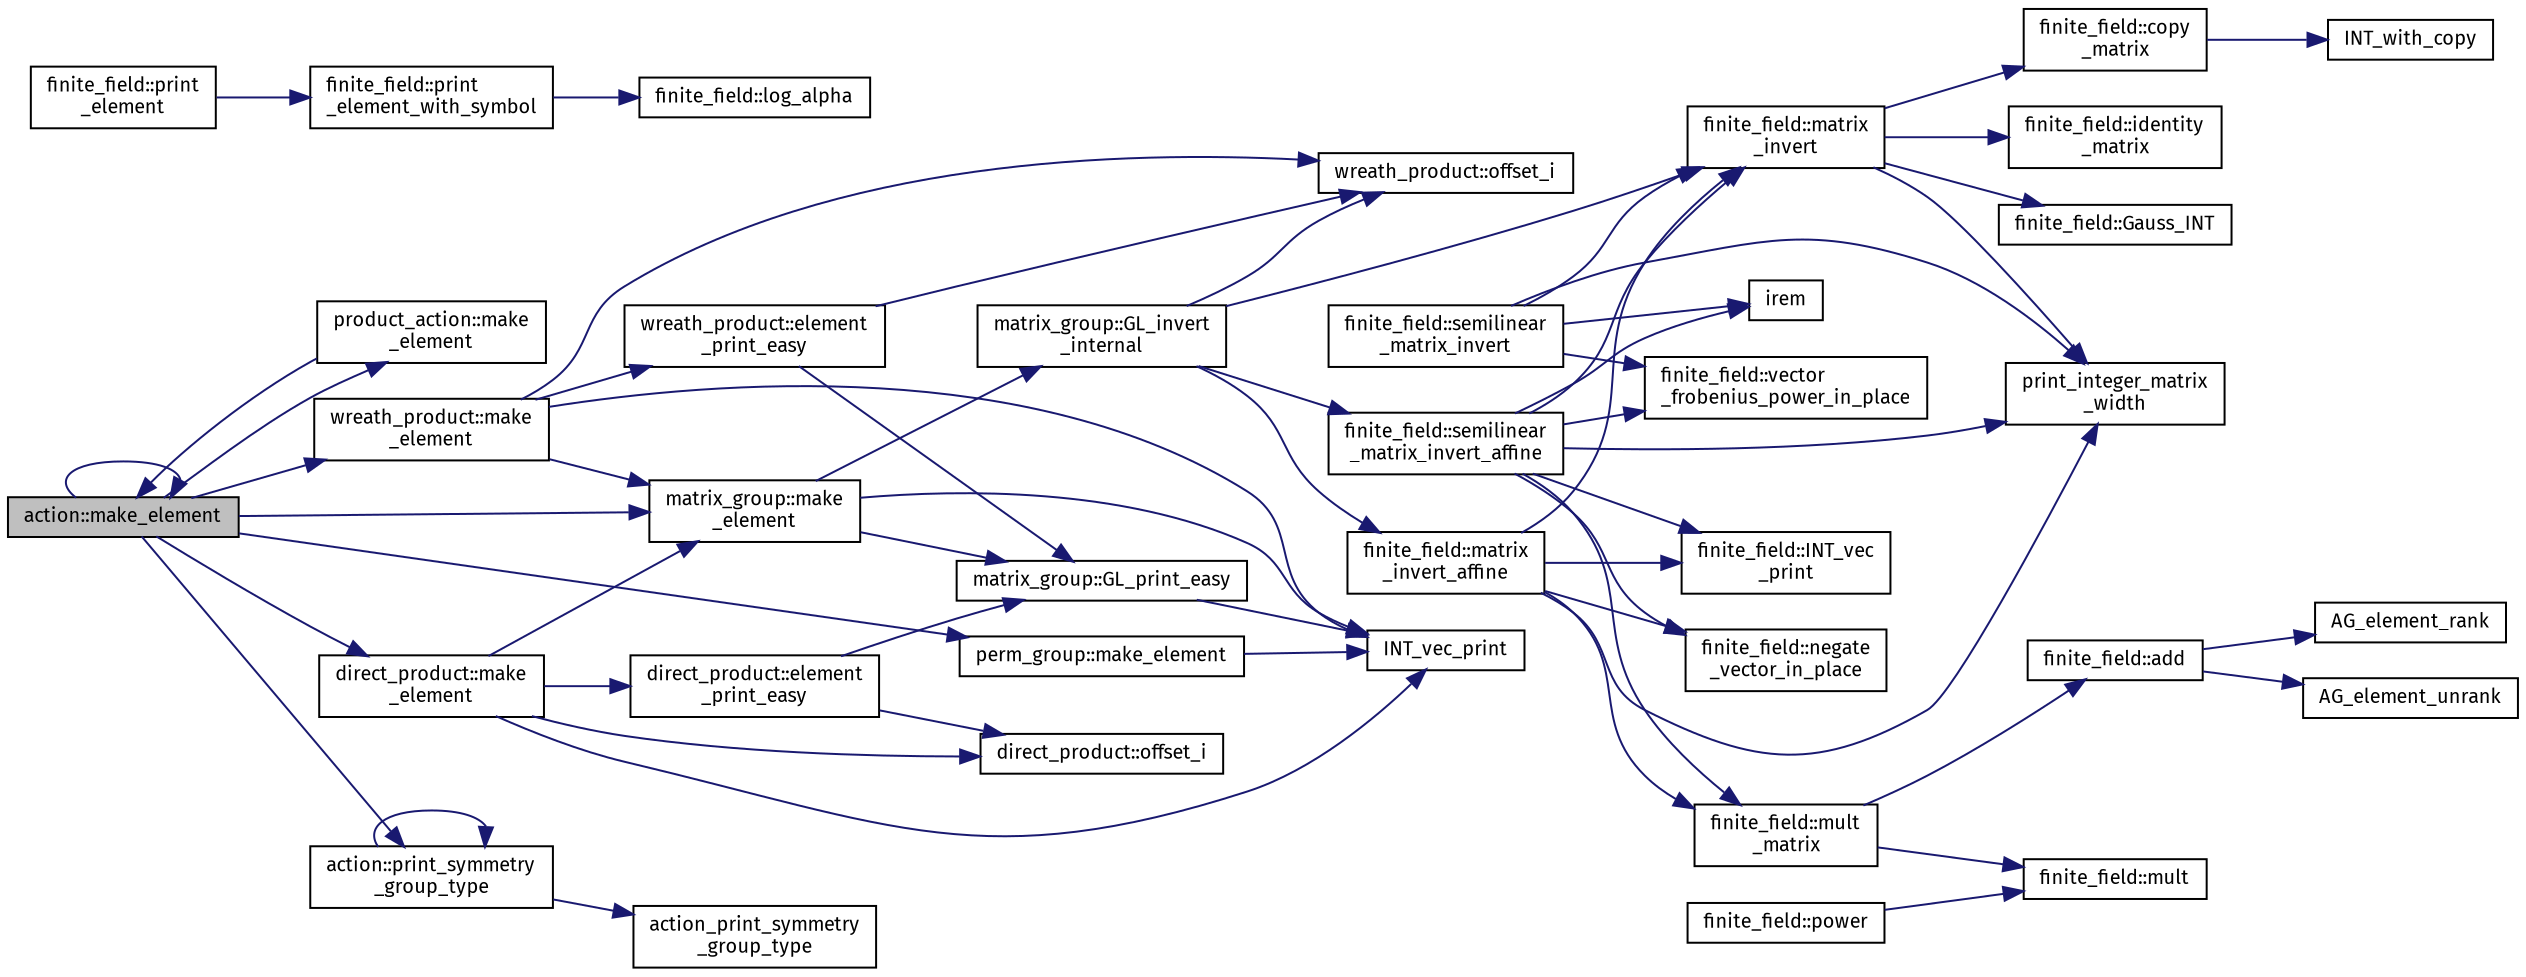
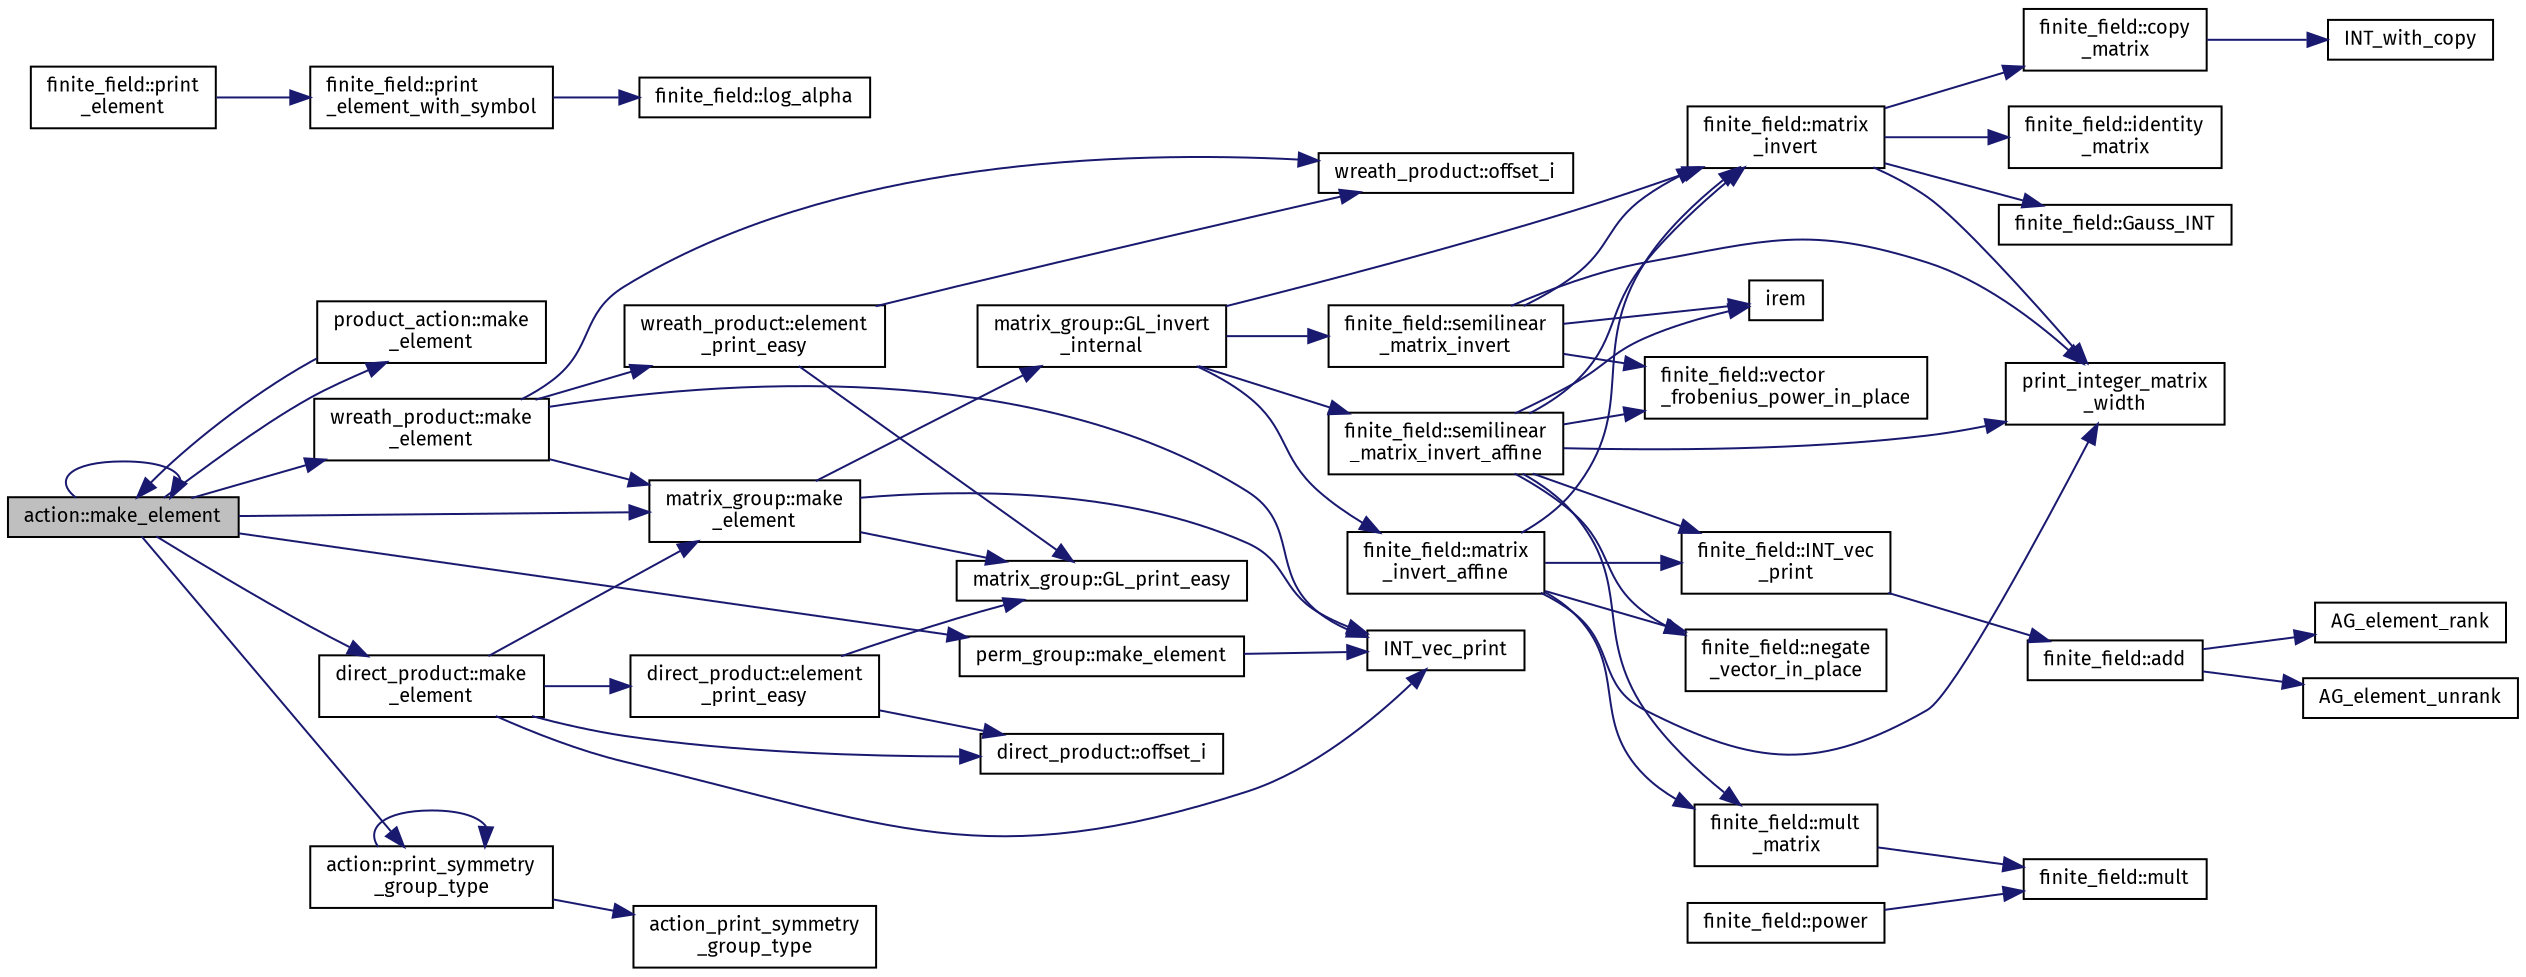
edge "matrix_group::GL_invert _internal" -> "wreath_product::offset_i": now "matrix_group::GL_invert _internal" -> "finite_field::semilinear _matrix_invert"
edge "matrix_group::GL_print_easy" -> "INT_vec_print": removed
edge "finite_field::mult _matrix" -> "finite_field::add": now "finite_field::INT_vec _print" -> "finite_field::add"
